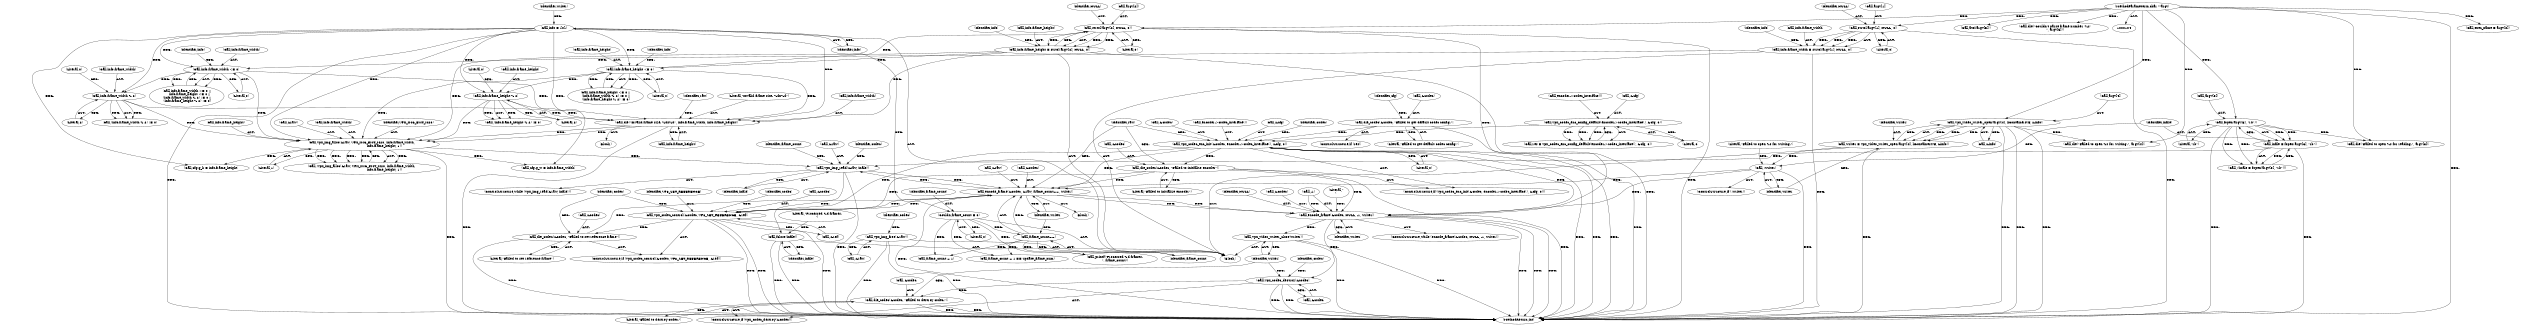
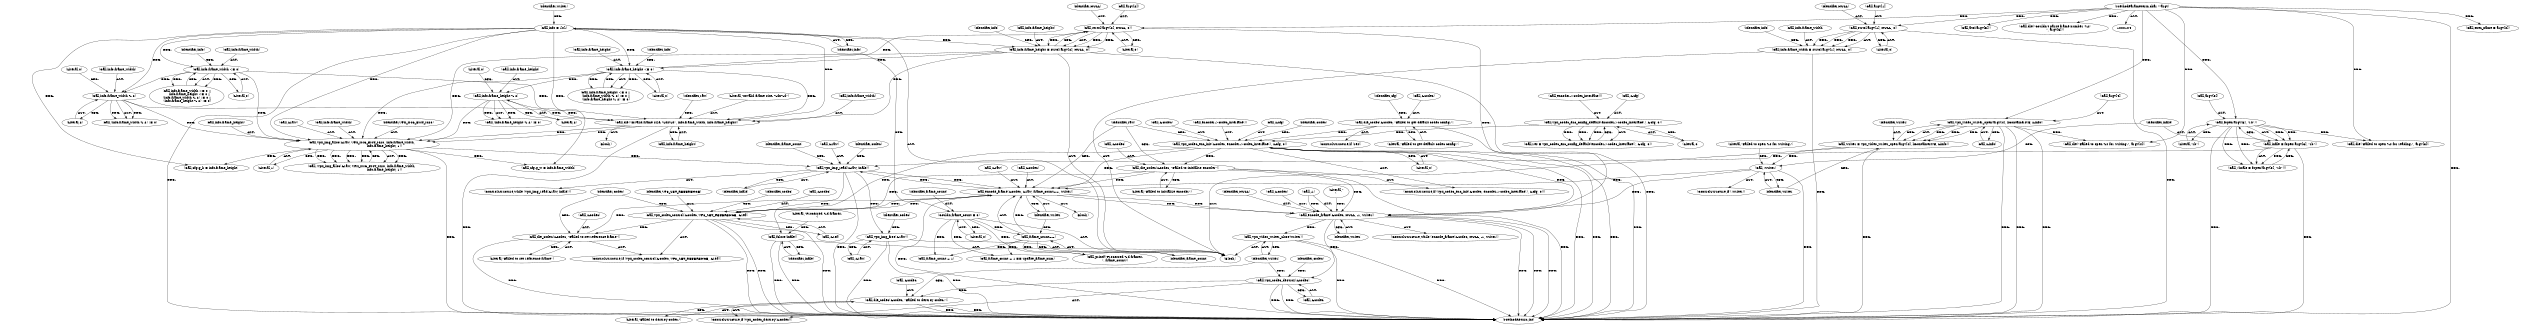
edge "(Call,strtol(argv[2], NULL, 0))" -> "(MethodReturn,int)": removed, label "DDG:"
edge "(Call,info = {0})" -> "(Call,info.frame_height % 2)": now "(Call,info = {0})" -> "(Call,info.frame_height = strtol(argv[2], NULL, 0))"
edge "(Call,info.frame_width = strtol(argv[1], NULL, 0))" -> "(Call,info.frame_width <= 0)": removed, label "DDG:"
edge "(Call,vpx_img_read(&raw, infile))" -> "(Call,vpx_img_free(&raw))": added, label "DDG:"
